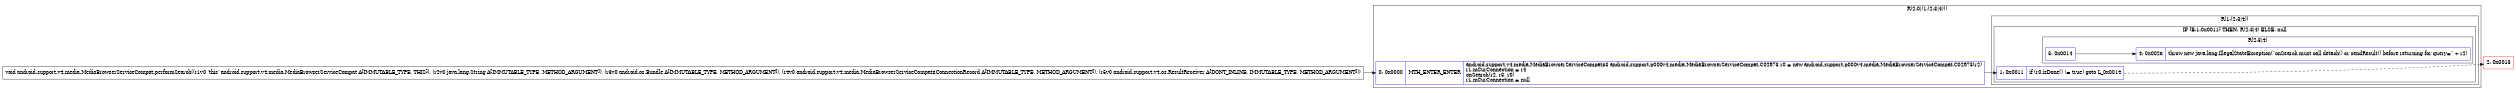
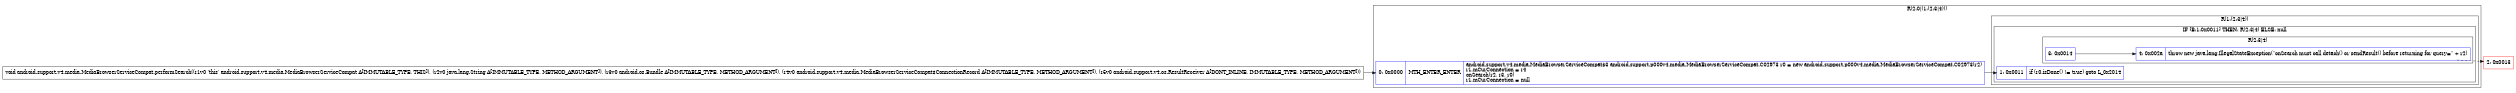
edge "1: 0x0011" -> "2: 0x0013": now "4: 0x002a" -> "2: 0x0013"
node "1: 0x0011": text "if (r0.isDone() != true) goto L_0x0014" -> "if (r0.isDone() != true) goto L_0x2014"
